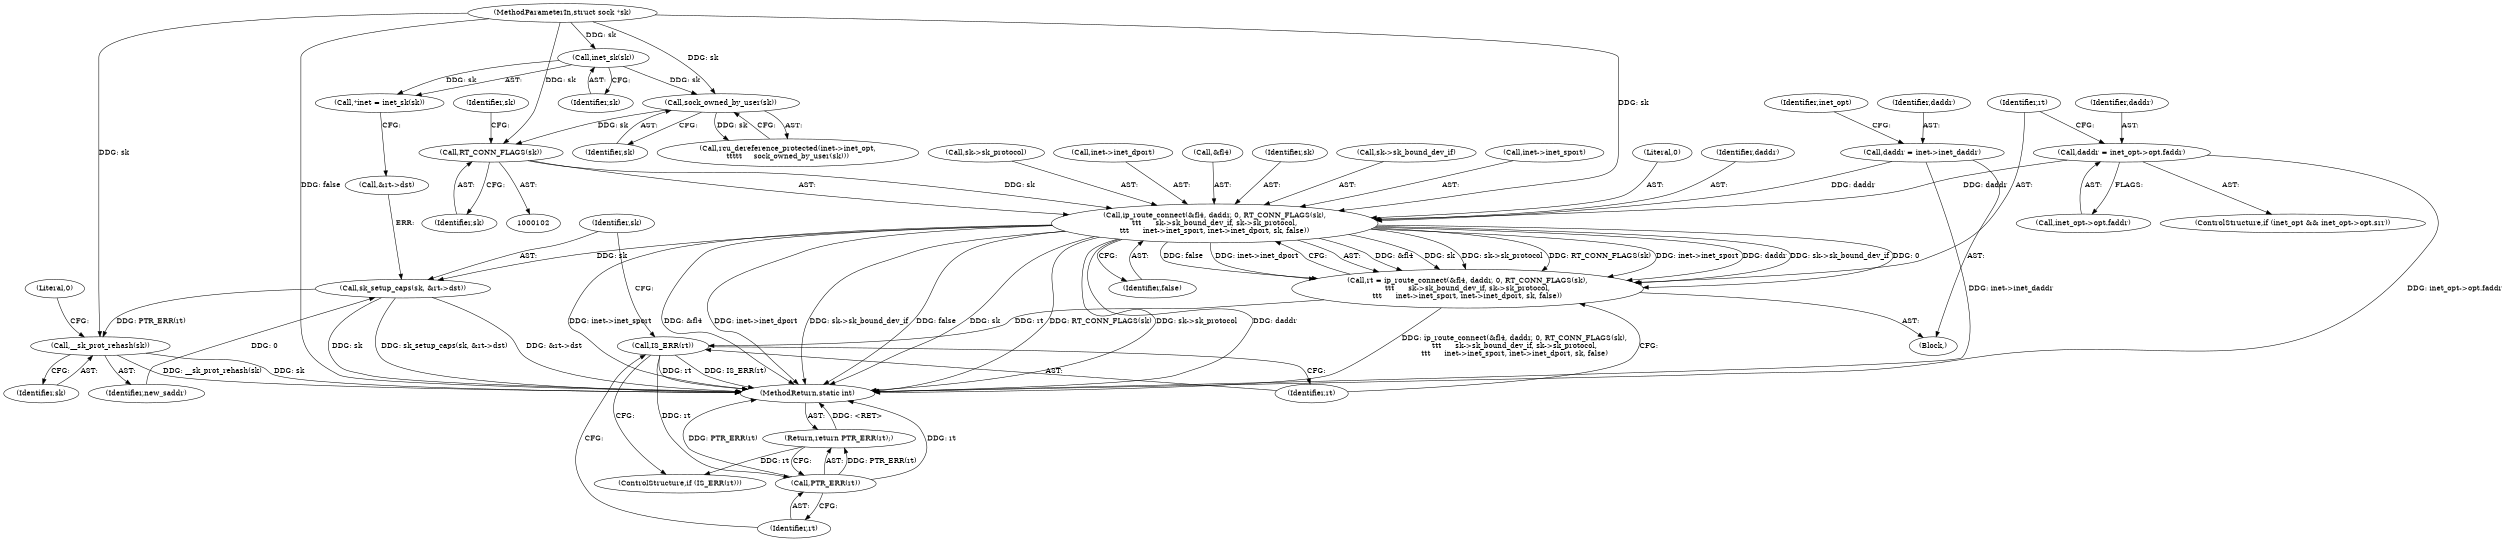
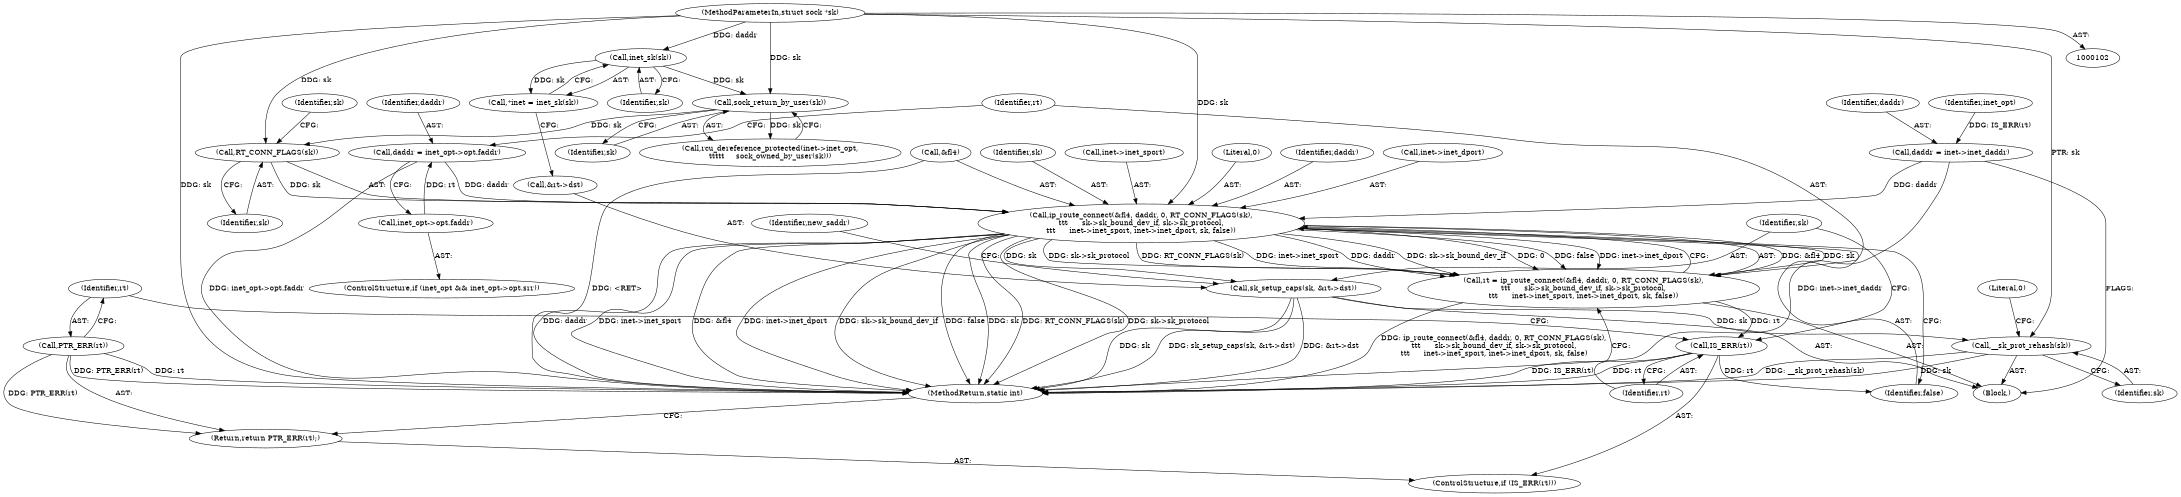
edge "(MethodParameterIn,struct sock *sk)" -> "(Call,inet_sk(sk))": label "DDG: sk" -> "DDG: daddr"
edge "(Call,*inet = inet_sk(sk))" -> "(Call,inet_sk(sk))": added, label "CFG:"
node "(Call,sock_owned_by_user(sk))": label "(Call,sock_owned_by_user(sk))" -> "(Call,sock_return_by_user(sk))"
edge "(Identifier,inet_opt)" -> "(Call,daddr = inet->inet_daddr)": label "CFG: " -> "DDG: IS_ERR(rt)"
edge "(MethodParameterIn,struct sock *sk)" -> "(Call,__sk_prot_rehash(sk))": label "DDG: sk" -> "PTR: sk"
node "(Call,sk->sk_protocol)": removed
node "(Call,sk->sk_bound_dev_if)": removed
edge "(MethodParameterIn,struct sock *sk)" -> "(MethodReturn,static int)": label "DDG: false" -> "DDG: sk"
edge "(Call,RT_CONN_FLAGS(sk))" -> "1000102": now "(MethodParameterIn,struct sock *sk)" -> "1000102"
edge "(Call,inet_opt->opt.faddr)" -> "(Call,daddr = inet_opt->opt.faddr)": label "AST: " -> "DDG: rt"
edge "(Call,daddr = inet_opt->opt.faddr)" -> "(Call,inet_opt->opt.faddr)": label "FLAGS: " -> "CFG: "
edge "(Call,daddr = inet_opt->opt.faddr)" -> "(ControlStructure,if (inet_opt && inet_opt->opt.srr))": now "(Call,inet_opt->opt.faddr)" -> "(ControlStructure,if (inet_opt && inet_opt->opt.srr))"
edge "(Call,&rt->dst)" -> "(Call,sk_setup_caps(sk, &rt->dst))": label "ERR: " -> "AST: "
edge "(Call,daddr = inet->inet_daddr)" -> "(Block,)": label "AST: " -> "FLAGS: "
edge "(Call,sk_setup_caps(sk, &rt->dst))" -> "(Call,__sk_prot_rehash(sk))": label "DDG: PTR_ERR(rt)" -> "DDG: sk"
edge "(Call,sk_setup_caps(sk, &rt->dst))" -> "(Block,)": added, label "AST:"
edge "(Identifier,new_saddr)" -> "(Call,sk_setup_caps(sk, &rt->dst))": label "DDG: 0" -> "CFG: "
edge "(Call,__sk_prot_rehash(sk))" -> "(Identifier,new_saddr)": now "(Call,__sk_prot_rehash(sk))" -> "(Block,)"
edge "(Call,IS_ERR(rt))" -> "(ControlStructure,if (IS_ERR(rt)))": label "CFG: " -> "AST: "
edge "(MethodReturn,static int)" -> "(Return,return PTR_ERR(rt);)": label "AST: " -> "CFG: "
edge "(Return,return PTR_ERR(rt);)" -> "(MethodReturn,static int)": now "(Call,&fl4)" -> "(MethodReturn,static int)"
edge "(Call,IS_ERR(rt))" -> "(Call,PTR_ERR(rt))": now "(Call,IS_ERR(rt))" -> "(Identifier,false)"
edge "(Return,return PTR_ERR(rt);)" -> "(Call,PTR_ERR(rt))": removed, label "CFG:"
edge "(Return,return PTR_ERR(rt);)" -> "(ControlStructure,if (IS_ERR(rt)))": label "DDG: rt" -> "AST: "
